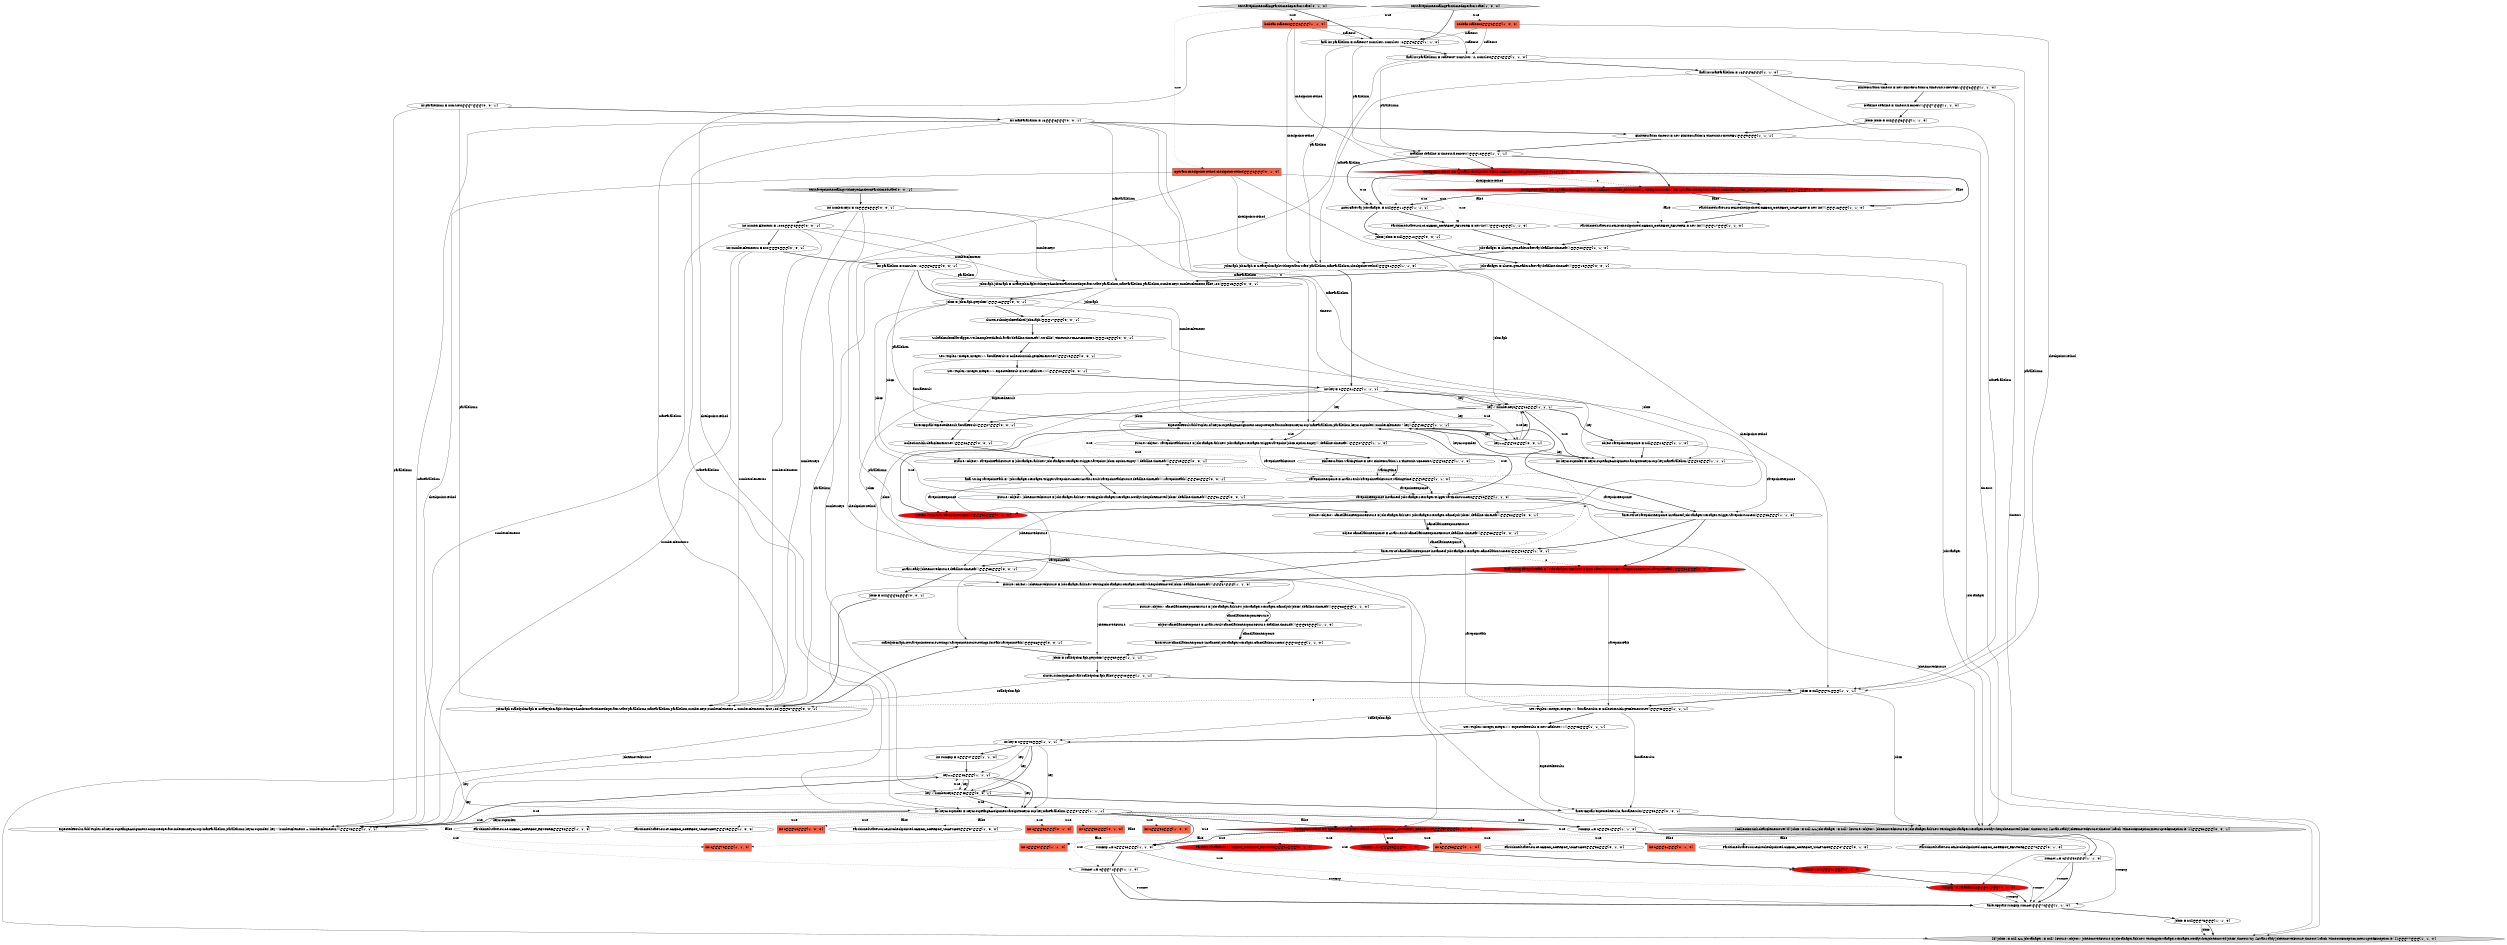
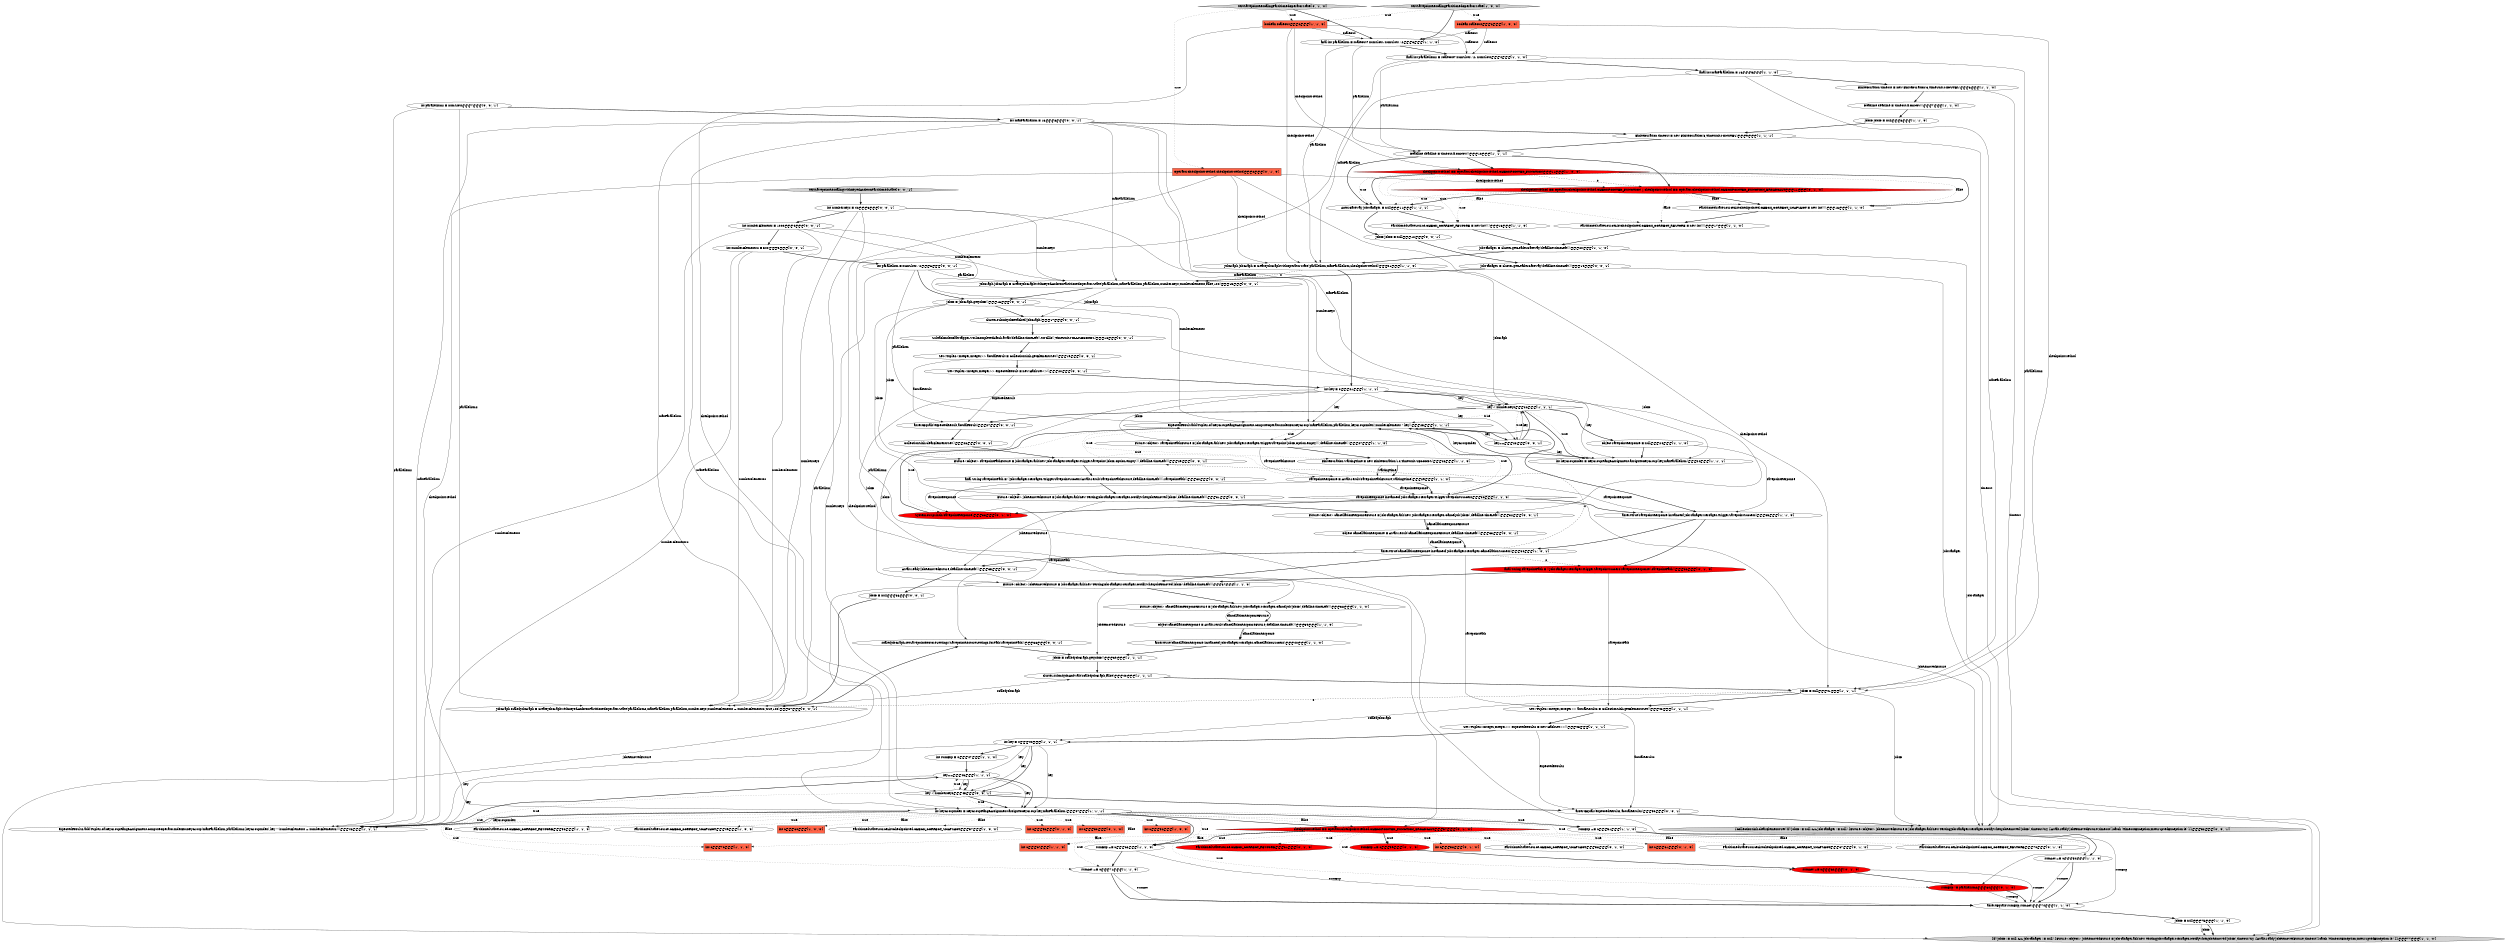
edge "int numberKeys = 42@@@3@@@['0', '0', '1']" -> "key < numberKeys@@@22@@@['1', '1', '1']": label "timeout" -> "numberKeys"
